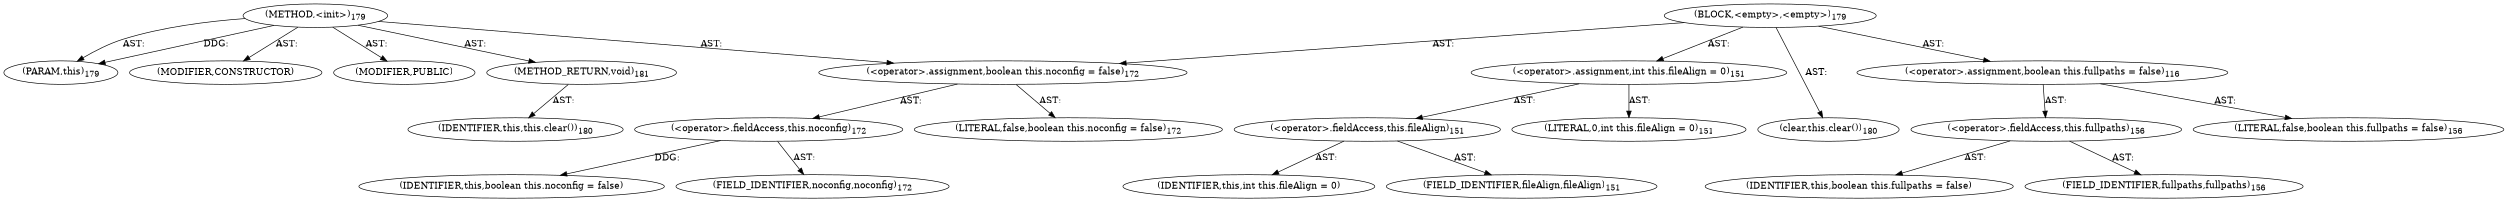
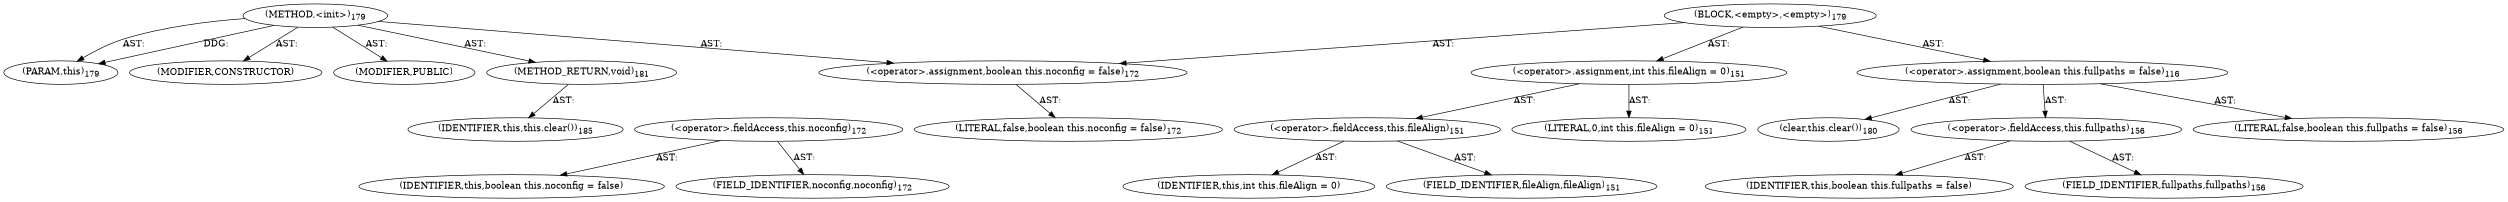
edge "(BLOCK,<empty>,<empty>)" -> "(clear,this.clear())": now "(<operator>.assignment,boolean this.fullpaths = false)" -> "(clear,this.clear())"
edge "(<operator>.assignment,boolean this.noconfig = false)" -> "(<operator>.fieldAccess,this.noconfig)": removed, label "AST:"
node "(IDENTIFIER,this,this.clear())": text "180" -> "185"
edge "(<operator>.fieldAccess,this.noconfig)" -> "(IDENTIFIER,this,boolean this.noconfig = false)": label "DDG: " -> "AST: "
